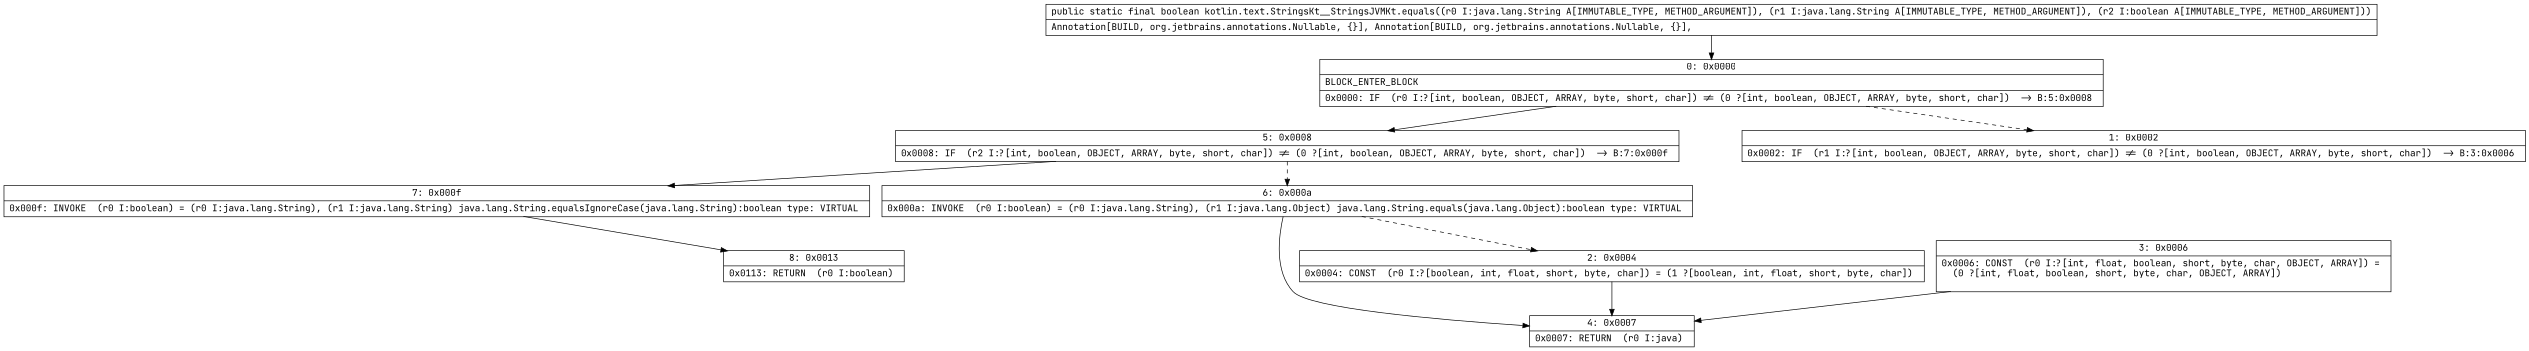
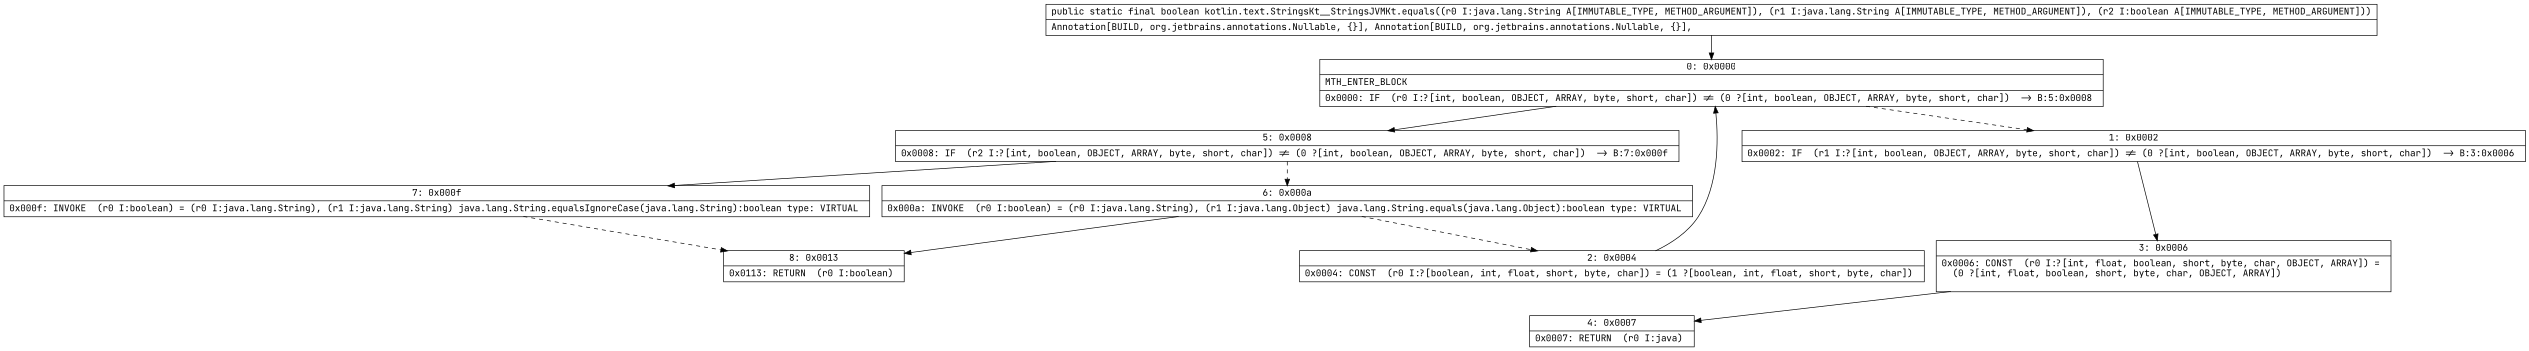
node "0: 0x0000": text "BLOCK_ENTER_BLOCK" -> "MTH_ENTER_BLOCK"
edge "1: 0x0002" -> "3: 0x0006": added
edge "7: 0x000f" -> "8: 0x0013": style solid -> dashed
edge "2: 0x0004" -> "4: 0x0007": now "2: 0x0004" -> "0: 0x0000"
edge "6: 0x000a" -> "4: 0x0007": now "6: 0x000a" -> "8: 0x0013"
